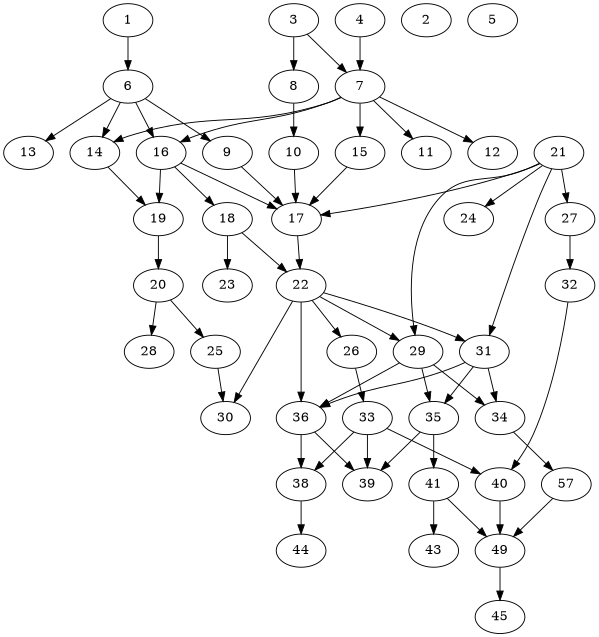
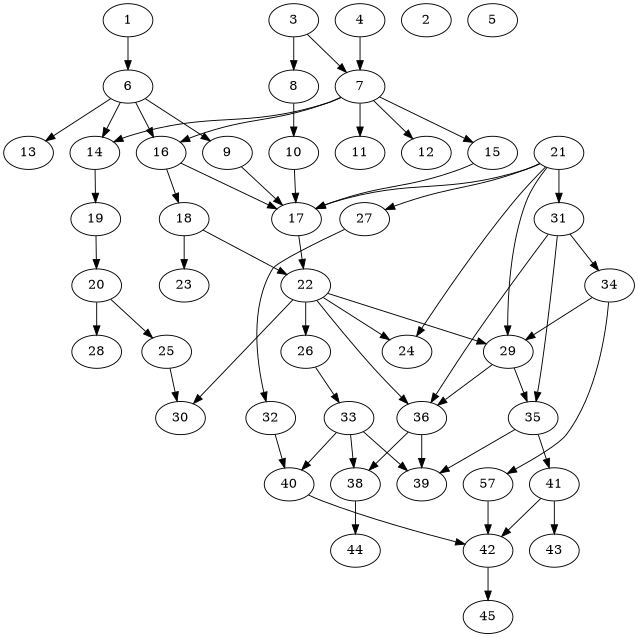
edge "16" -> "19": removed
edge "22" -> "31": now "22" -> "24"
edge "29" -> "34": reversed
node "49": label "49" -> "42"
